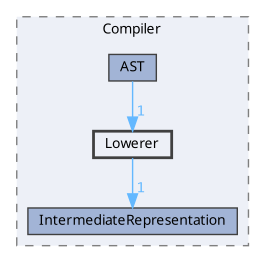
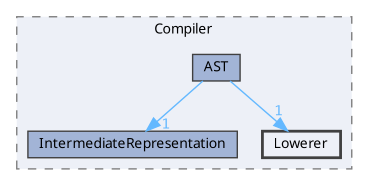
edge "Lowerer" -> "IntermediateRepresentation": now "AST" -> "IntermediateRepresentation"
